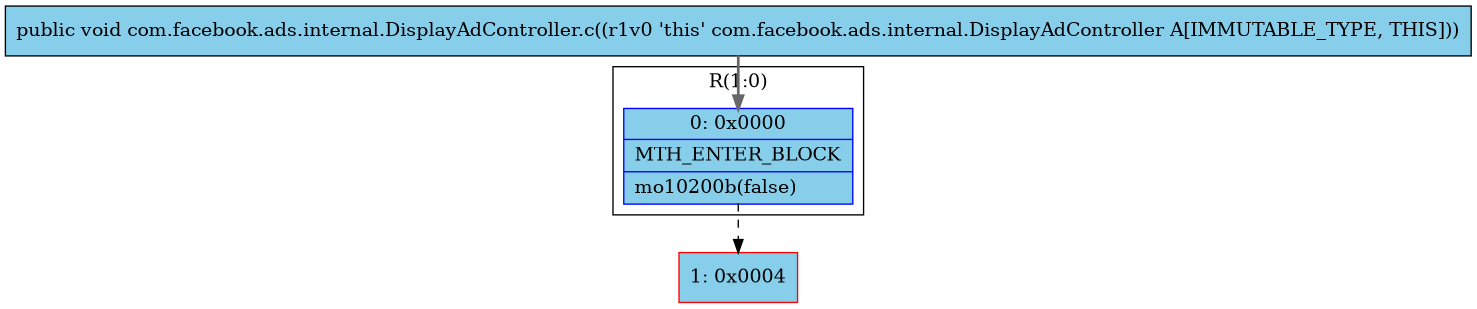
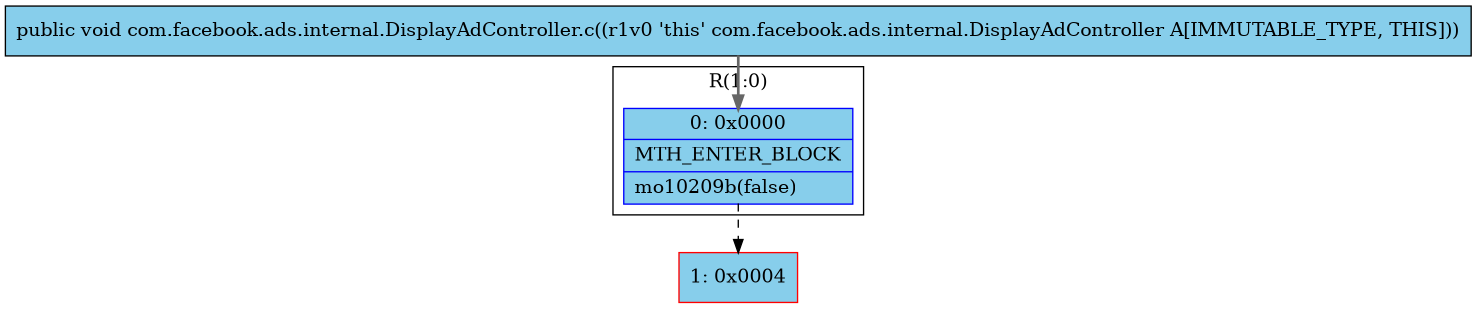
node "0: 0x0000": text "mo10200b(false)" -> "mo10209b(false)"
